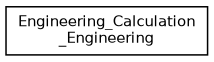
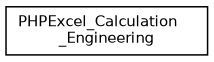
node "Engineering_Calculation _Engineering": label "Engineering_Calculation _Engineering" -> "PHPExcel_Calculation _Engineering"
